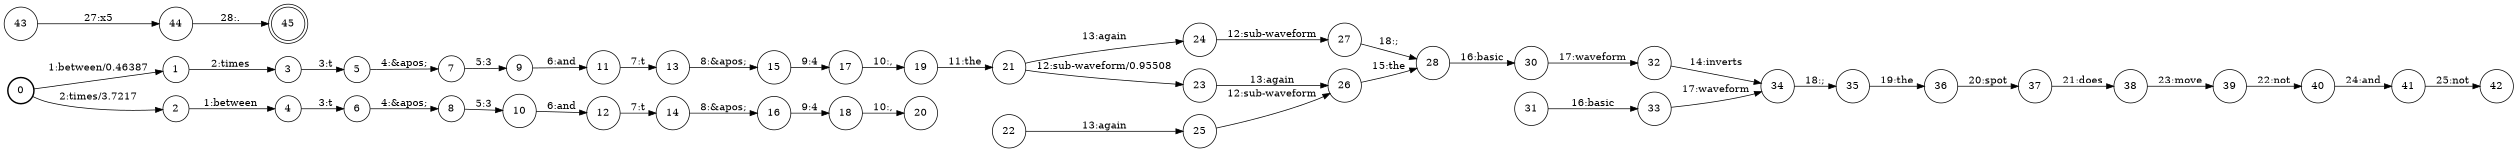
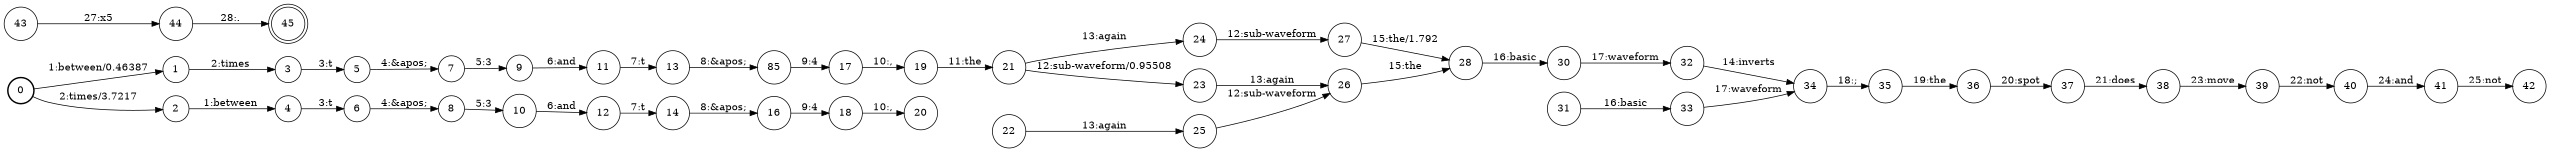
edge "27" -> "28": label "18:;" -> "15:the/1.792"
node "15": label "15" -> "85"
